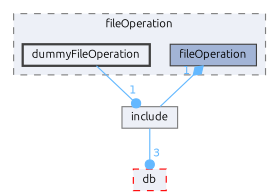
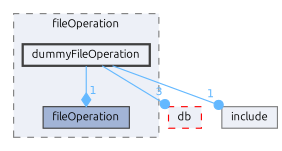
edge "include" -> "fileOperation": now "dummyFileOperation" -> "fileOperation"
edge "include" -> "db": now "dummyFileOperation" -> "db"
